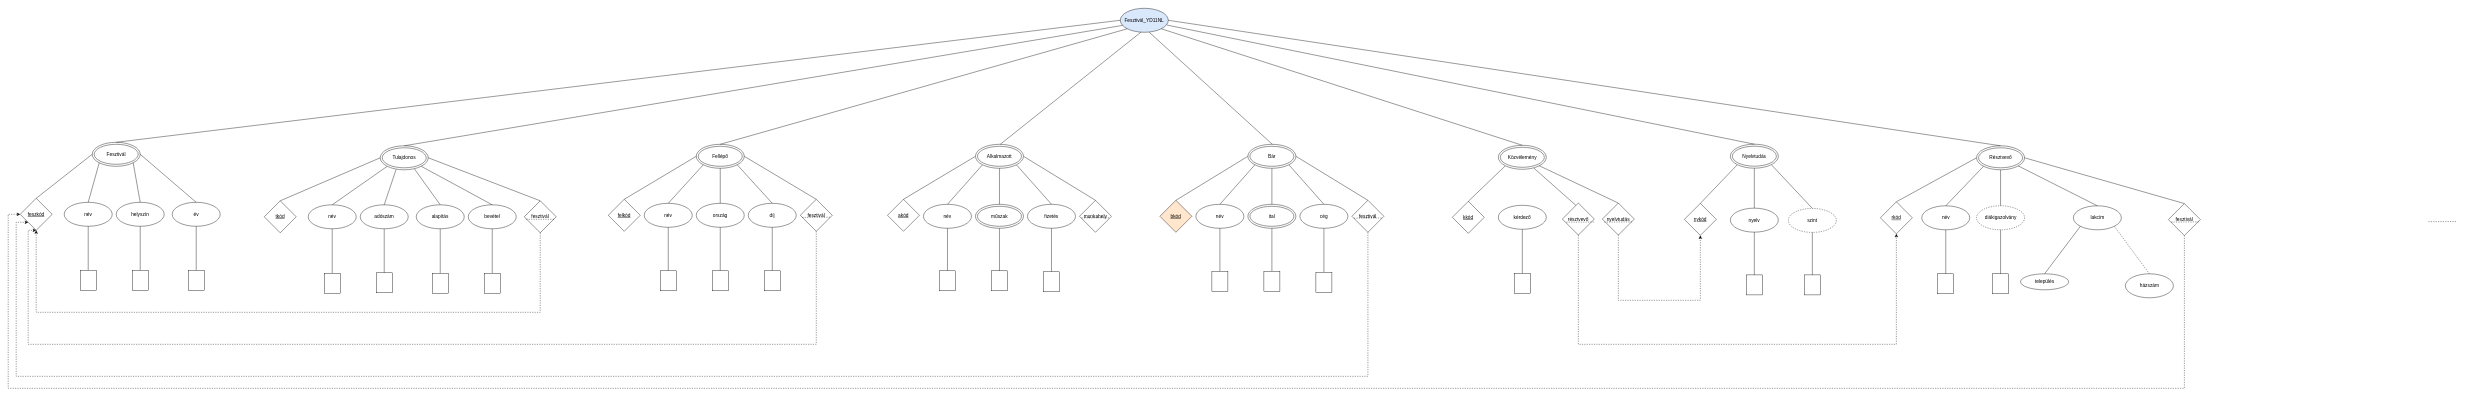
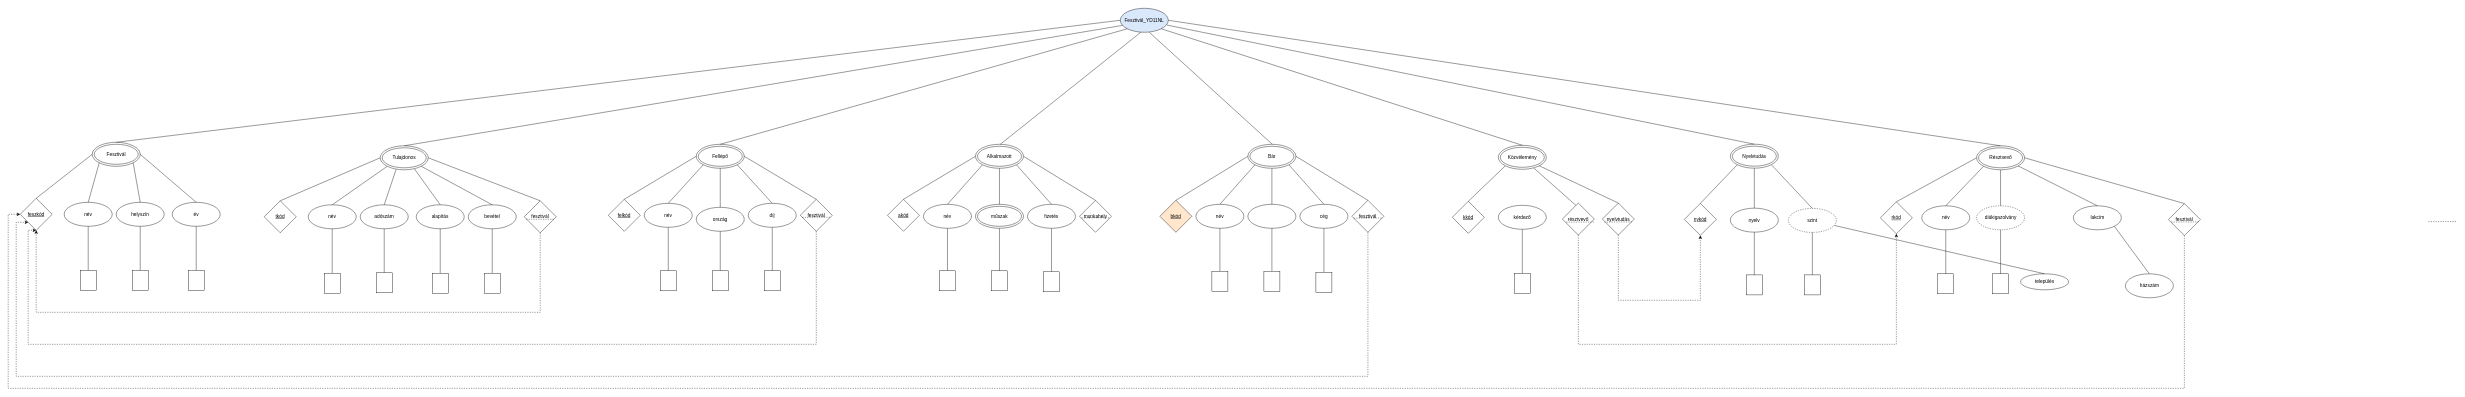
node "ország": moved (720, 215) -> (720, 219)
node "ital": removed
edge "lakcím" -- "település": now "szint" -- "település"
edge "lakcím" -- "házszám": style dashed -> solid
